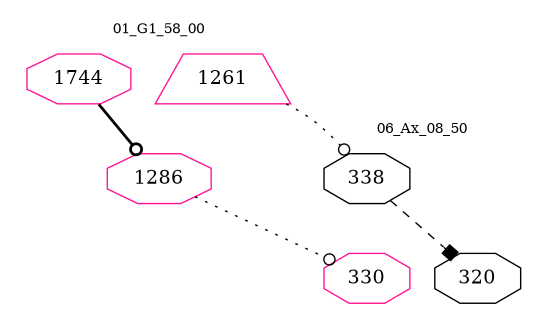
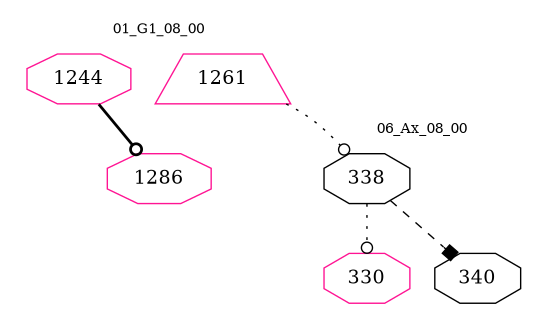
cluster "01_G1_58_00": label "01_G1_58_00" -> "01_G1_08_00"
node "1744": label "1744" -> "1244"
cluster "06_Ax_08_50": label "06_Ax_08_50" -> "06_Ax_08_00"
edge "1286" -> "330": now "338" -> "330"
node "320": label "320" -> "340"
